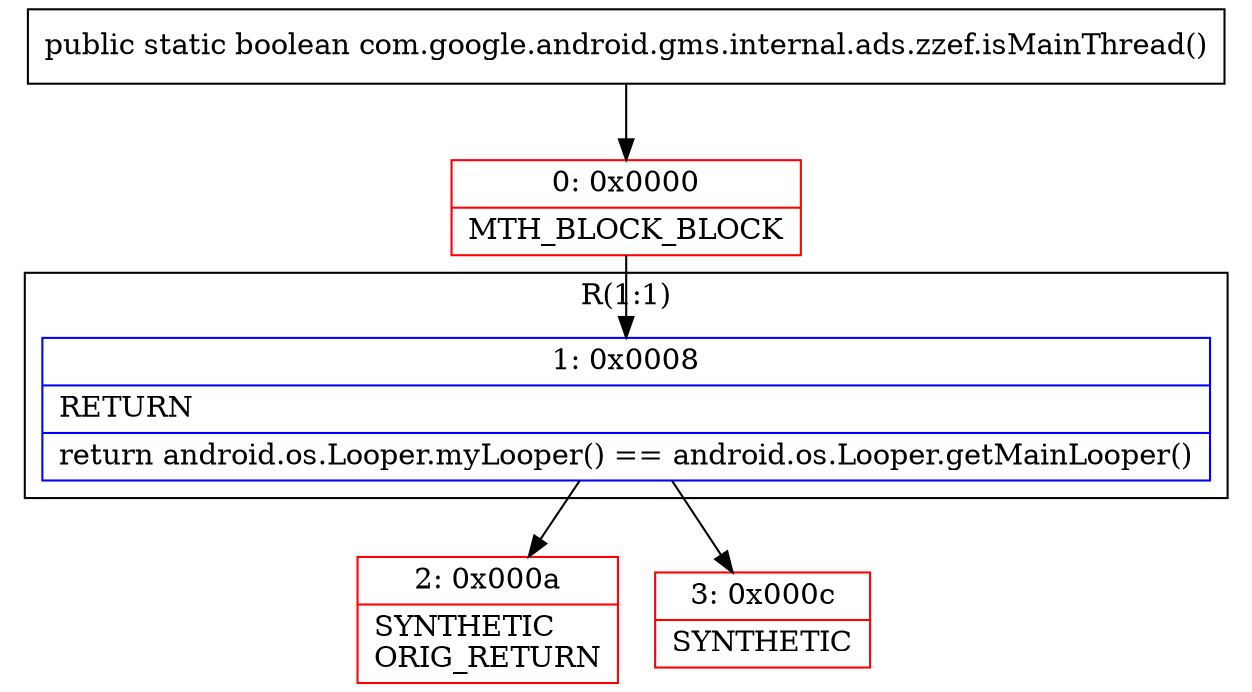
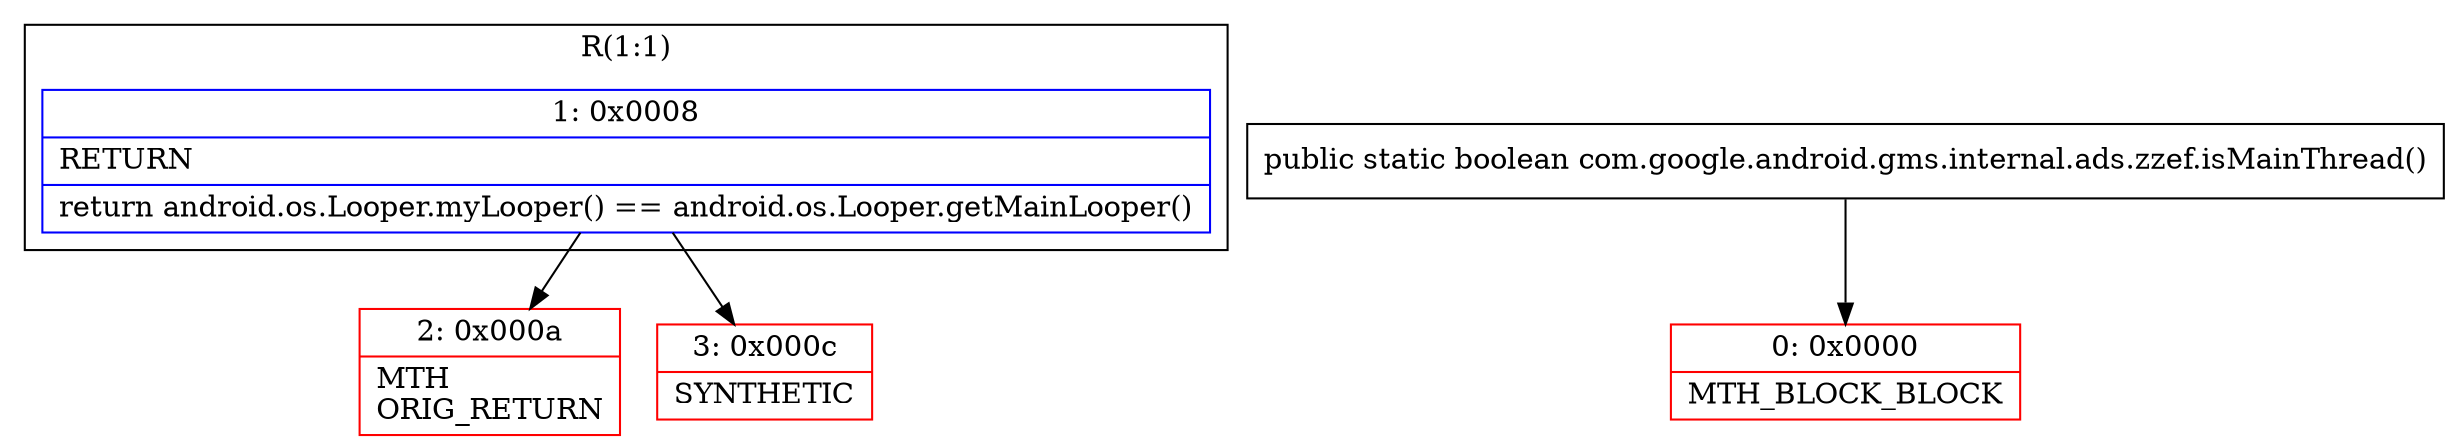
edge "0: 0x0000" -> "1: 0x0008": removed
node "2: 0x000a": text "SYNTHETIC" -> "MTH"
